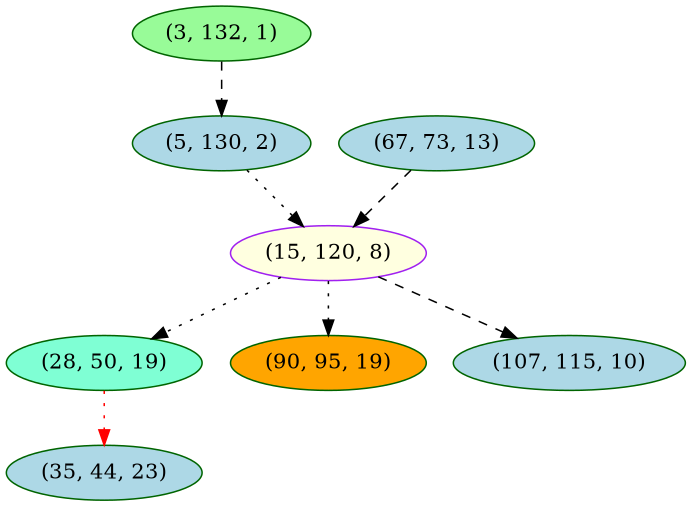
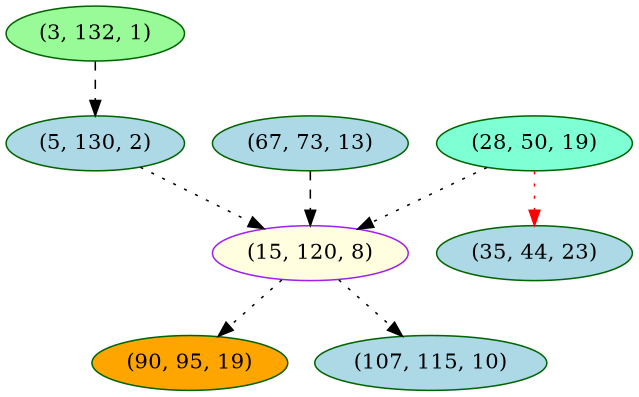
edge "(15, 120, 8)" -> "(107, 115, 10)": style dashed -> dotted
edge "(15, 120, 8)" -> "(28, 50, 19)": reversed
